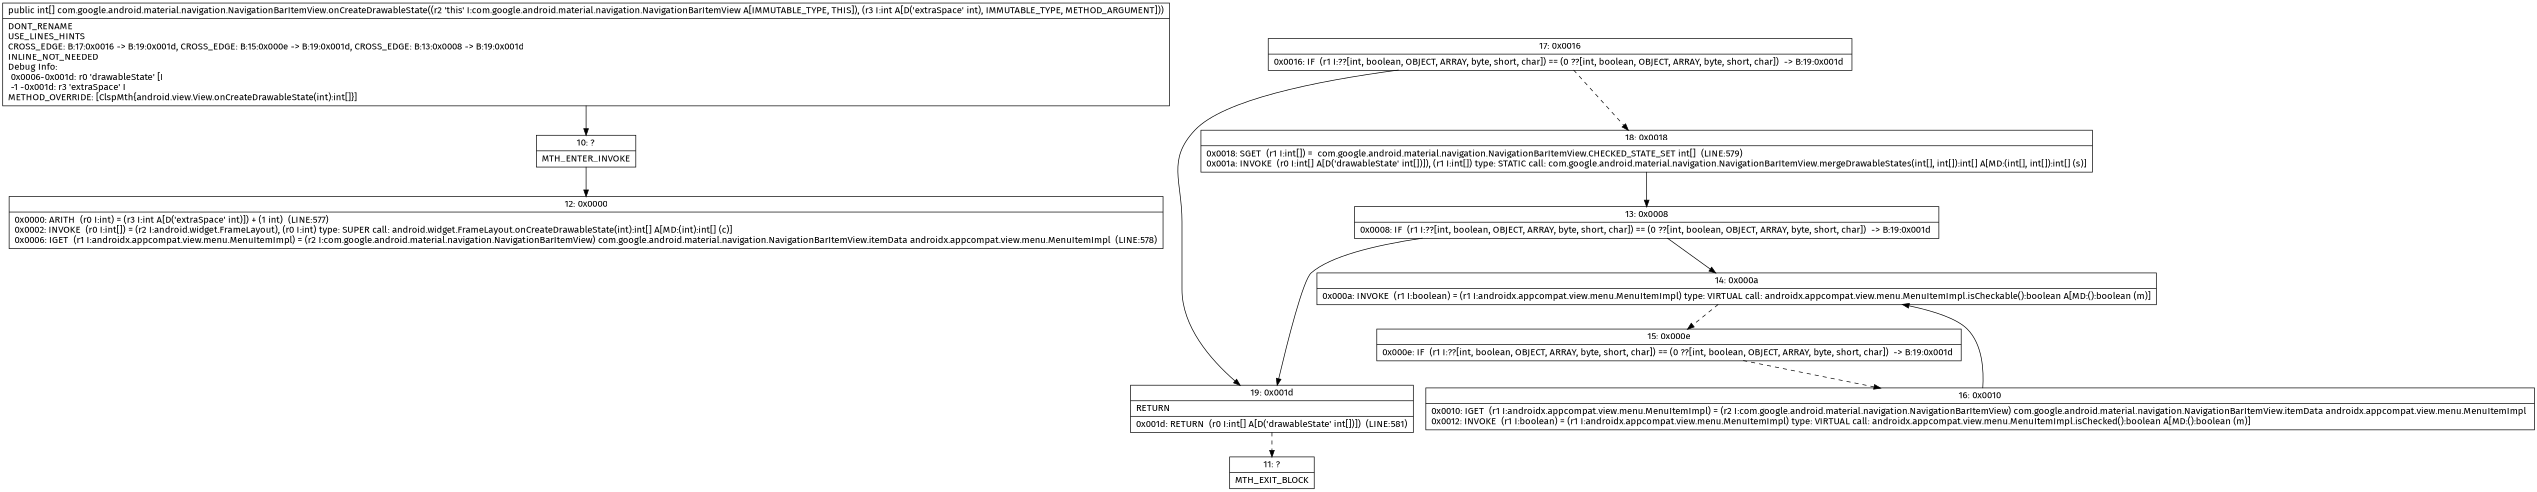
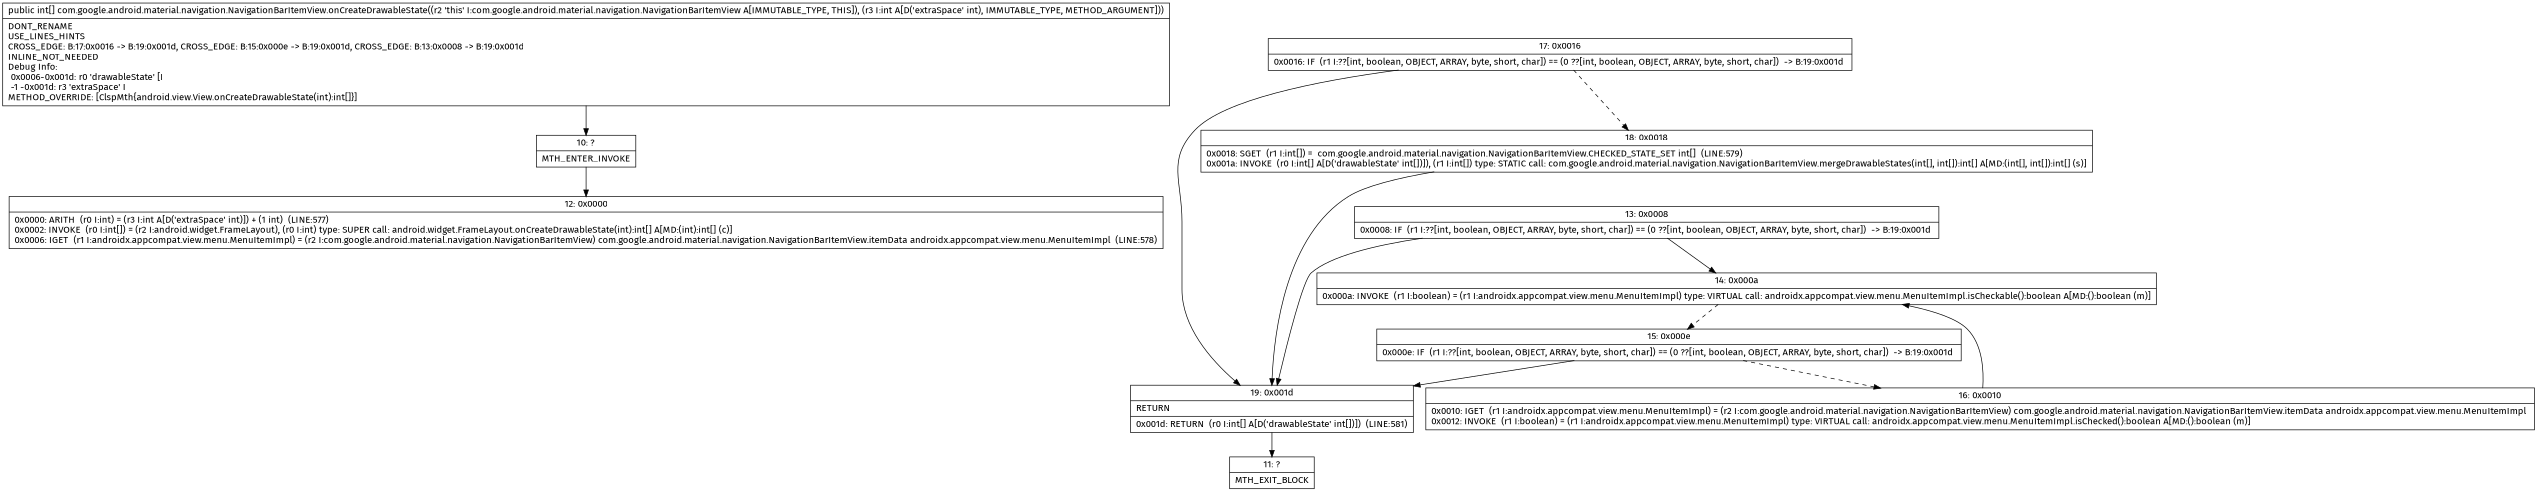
edge "18: 0x0018" -> "13: 0x0008": now "18: 0x0018" -> "19: 0x001d"
edge "15: 0x000e" -> "19: 0x001d": added
edge "19: 0x001d" -> "11: ?": style dashed -> solid
